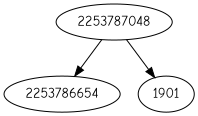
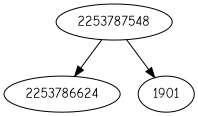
node "2253787048": label "2253787048" -> "2253787548"
node "2253786654": label "2253786654" -> "2253786624"
